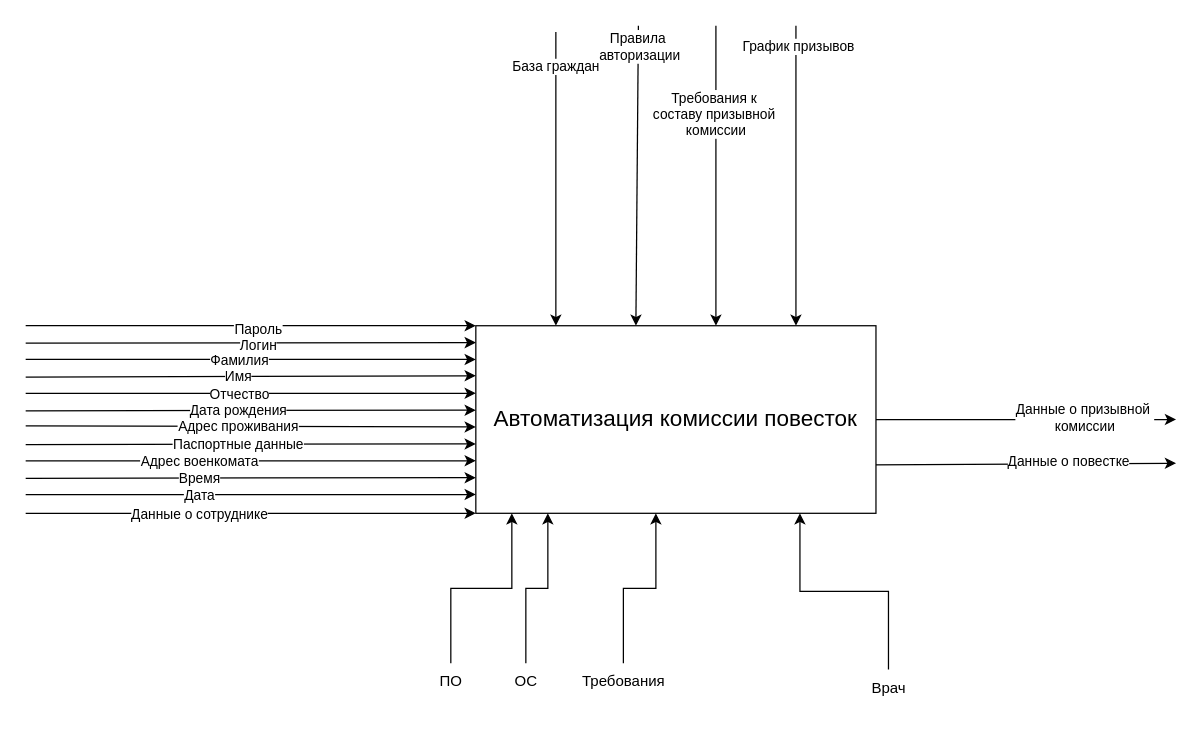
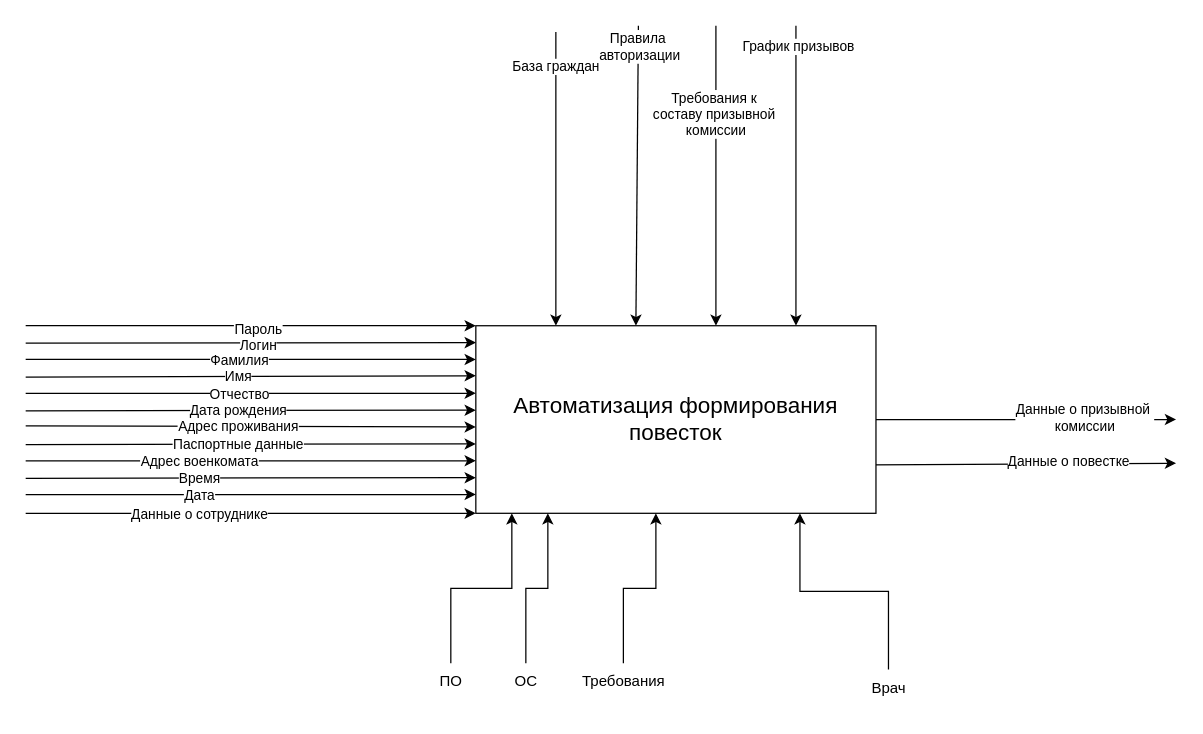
node "Автоматизация комиссии повесток": label "Автоматизация комиссии повесток" -> "Автоматизация формирования повесток"
